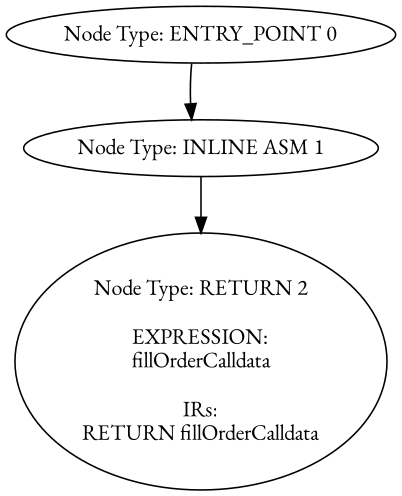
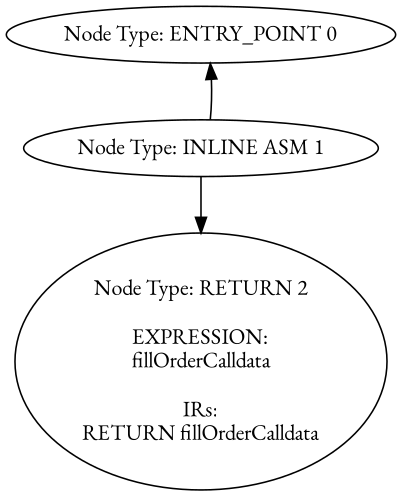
edge "Node Type: ENTRY_POINT 0" -> "Node Type: INLINE ASM 1": reversed
